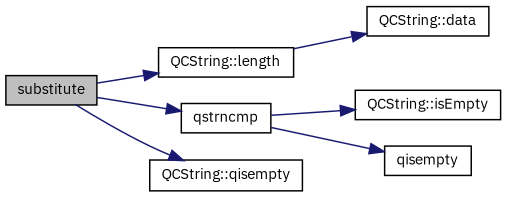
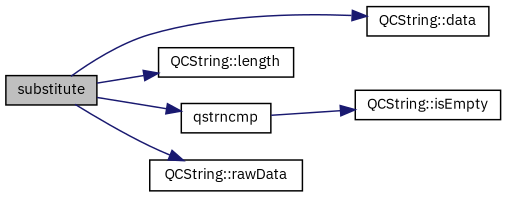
edge "QCString::length" -> "QCString::data": now "substitute" -> "QCString::data"
node "qisempty": removed
node "QCString::qisempty": label "QCString::qisempty" -> "QCString::rawData"
